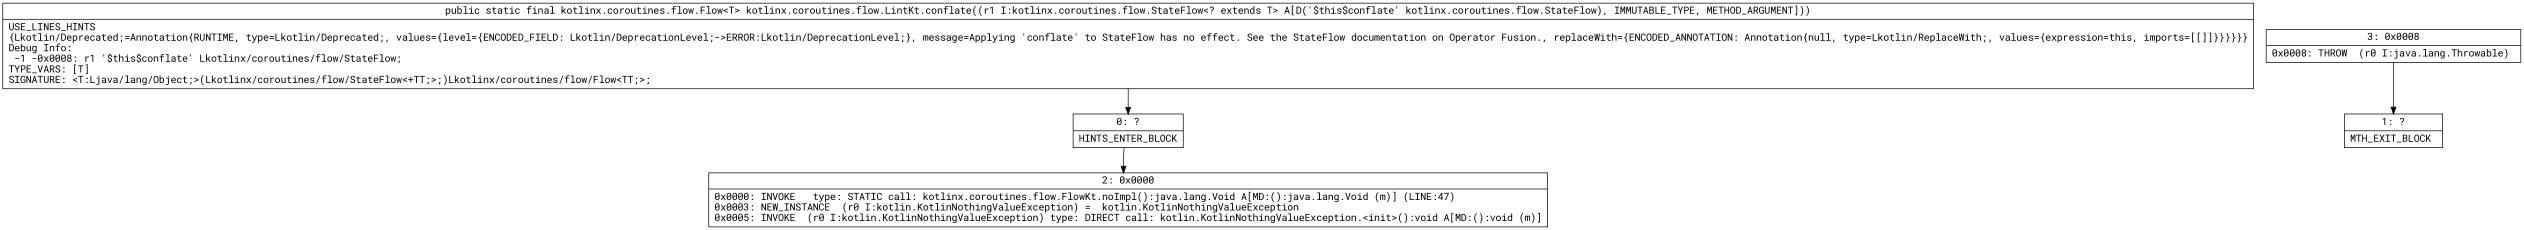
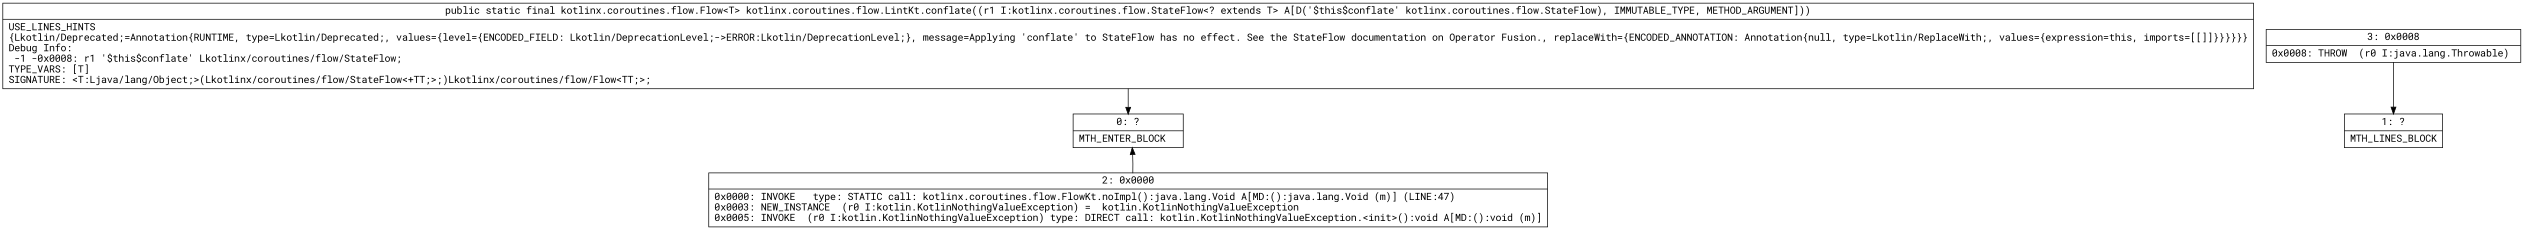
node "0: ?": text "HINTS_ENTER_BLOCK" -> "MTH_ENTER_BLOCK"
node "1: ?": text "MTH_EXIT_BLOCK" -> "MTH_LINES_BLOCK"
edge "0: ?" -> "2: 0x0000": reversed
